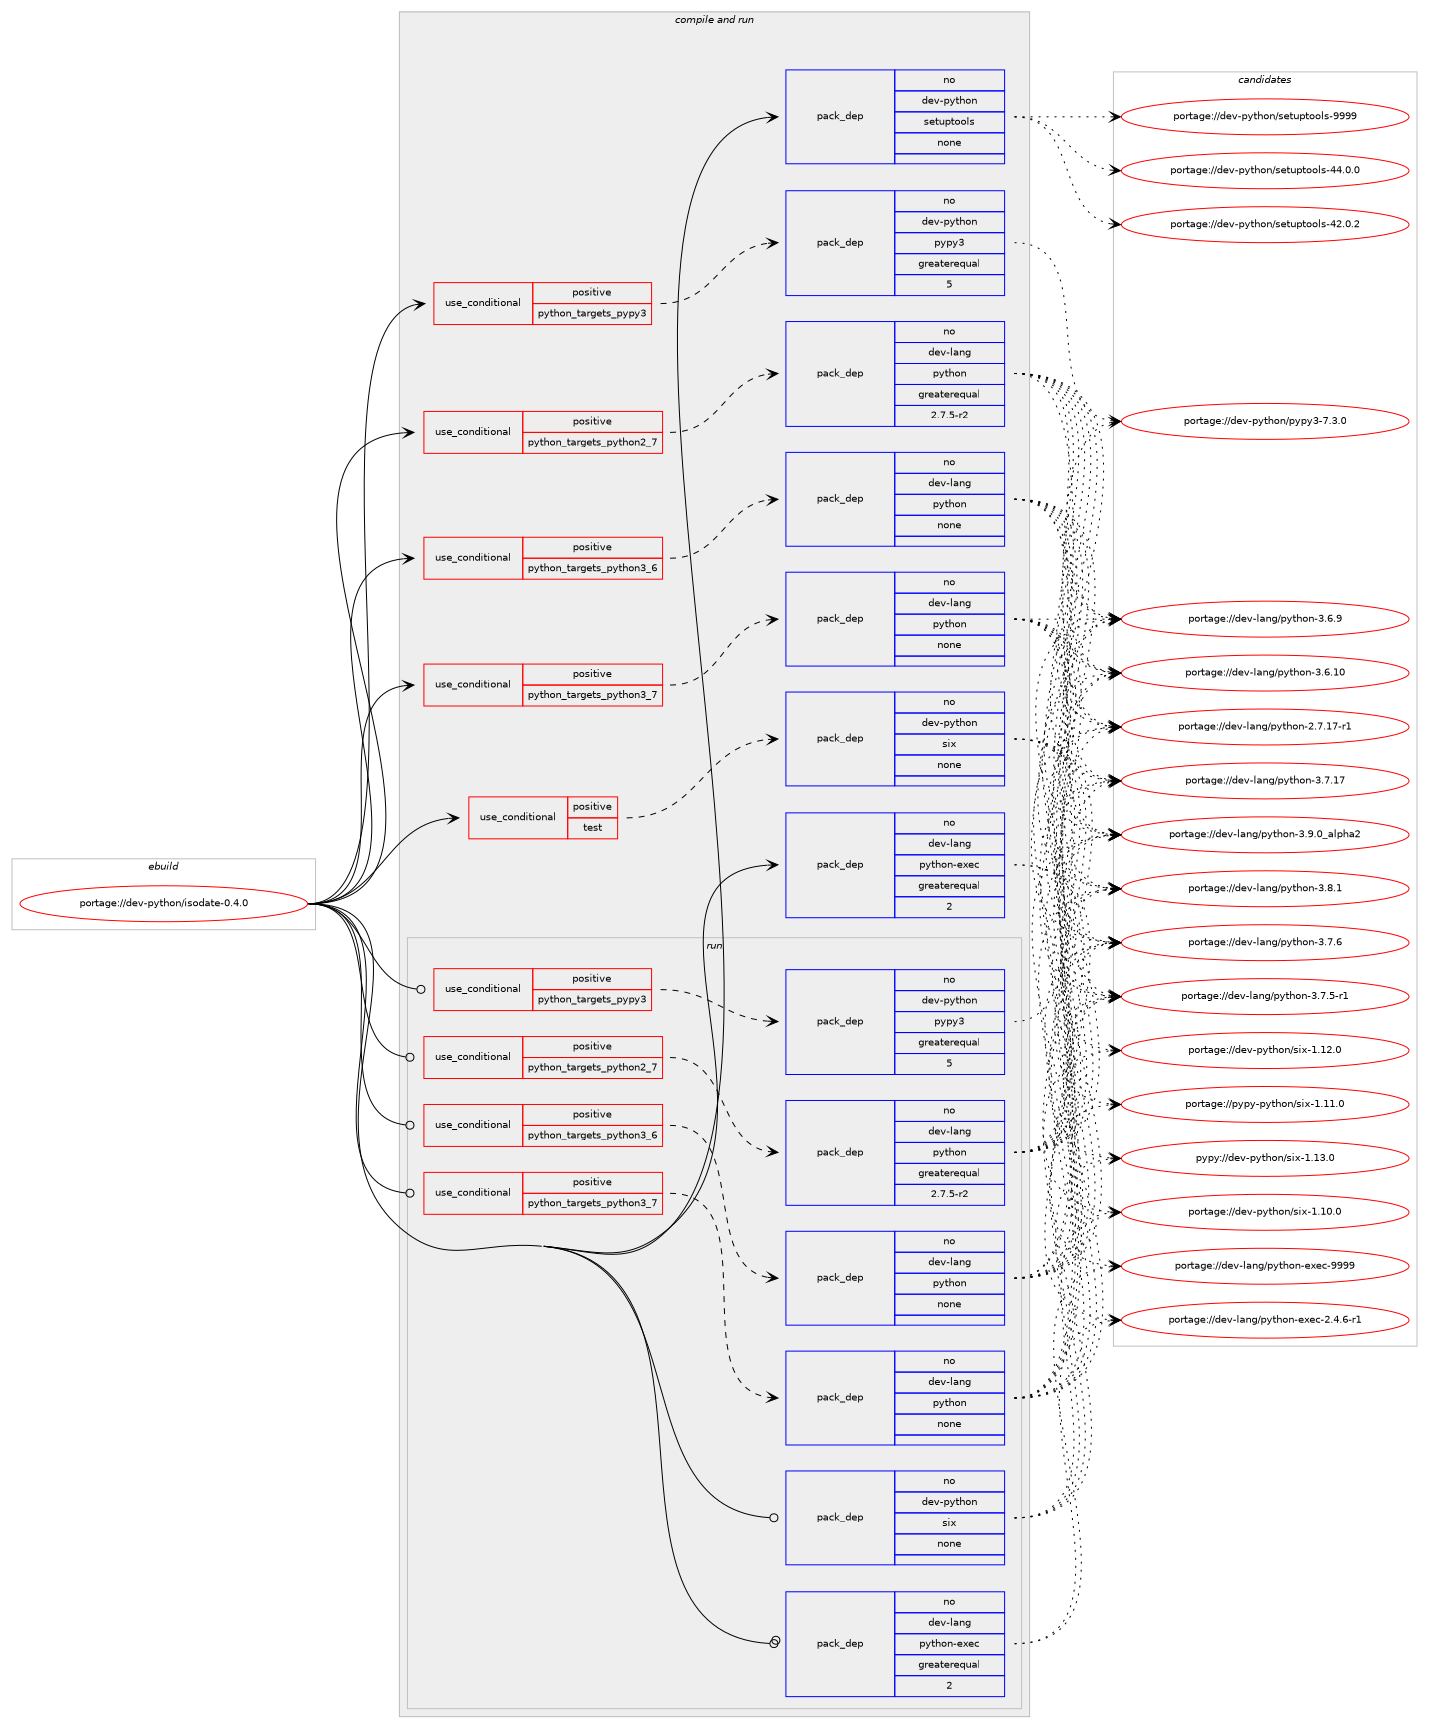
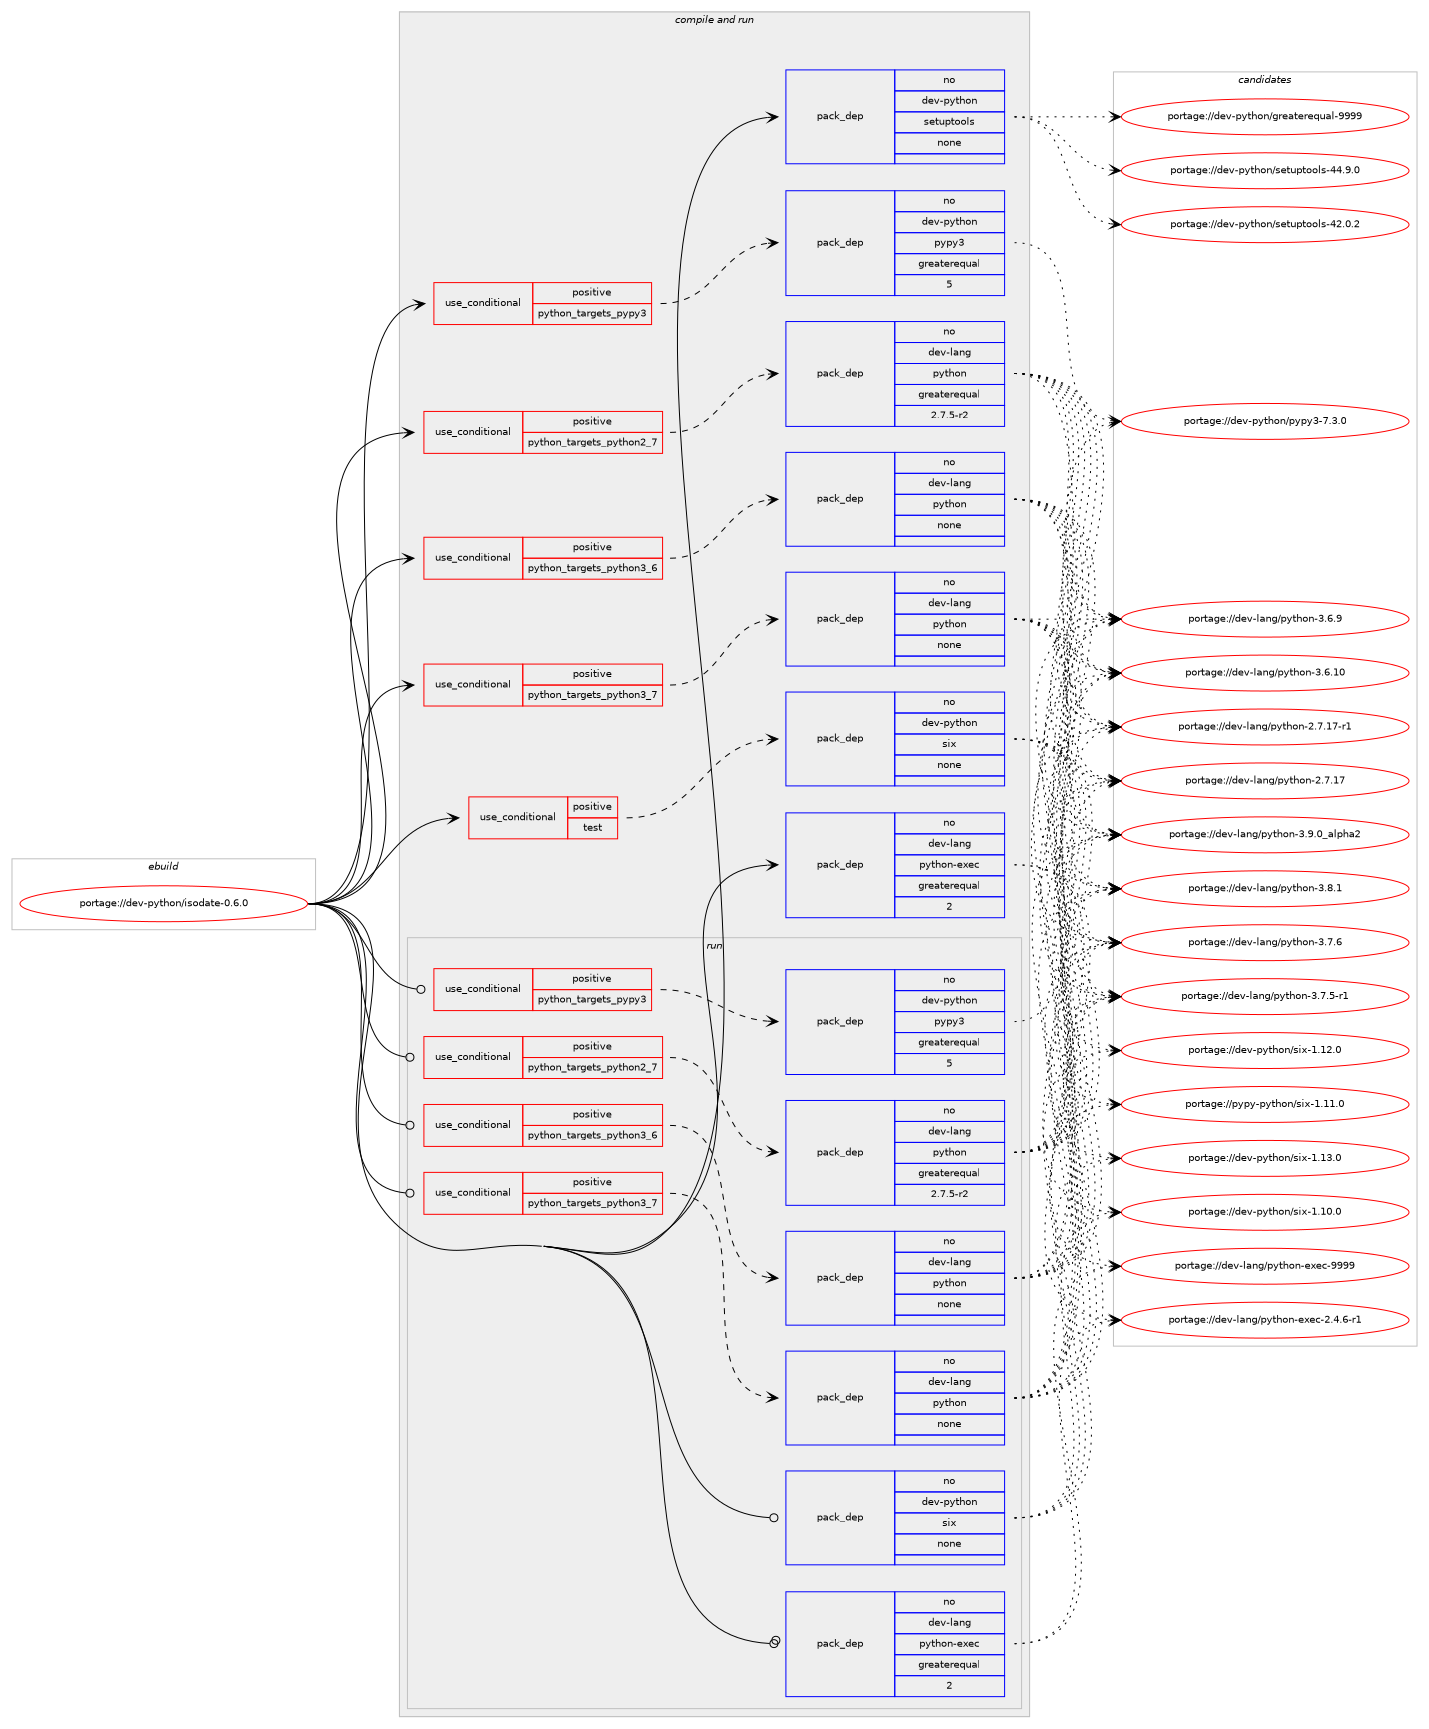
node "portage://dev-python/setuptools-9999": label "portage://dev-python/setuptools-9999" -> "portage://dev-python/greaterequal-9999"
node "portage://dev-python/setuptools-44.0.0": label "portage://dev-python/setuptools-44.0.0" -> "portage://dev-python/setuptools-44.9.0"
node "portage://dev-lang/python-3.7.17": label "portage://dev-lang/python-3.7.17" -> "portage://dev-lang/python-2.7.17"
node "portage://dev-python/isodate-0.4.0": label "portage://dev-python/isodate-0.4.0" -> "portage://dev-python/isodate-0.6.0"
node "pypy://dev-python/six-1.13.0": label "pypy://dev-python/six-1.13.0" -> "portage://dev-python/six-1.13.0"
